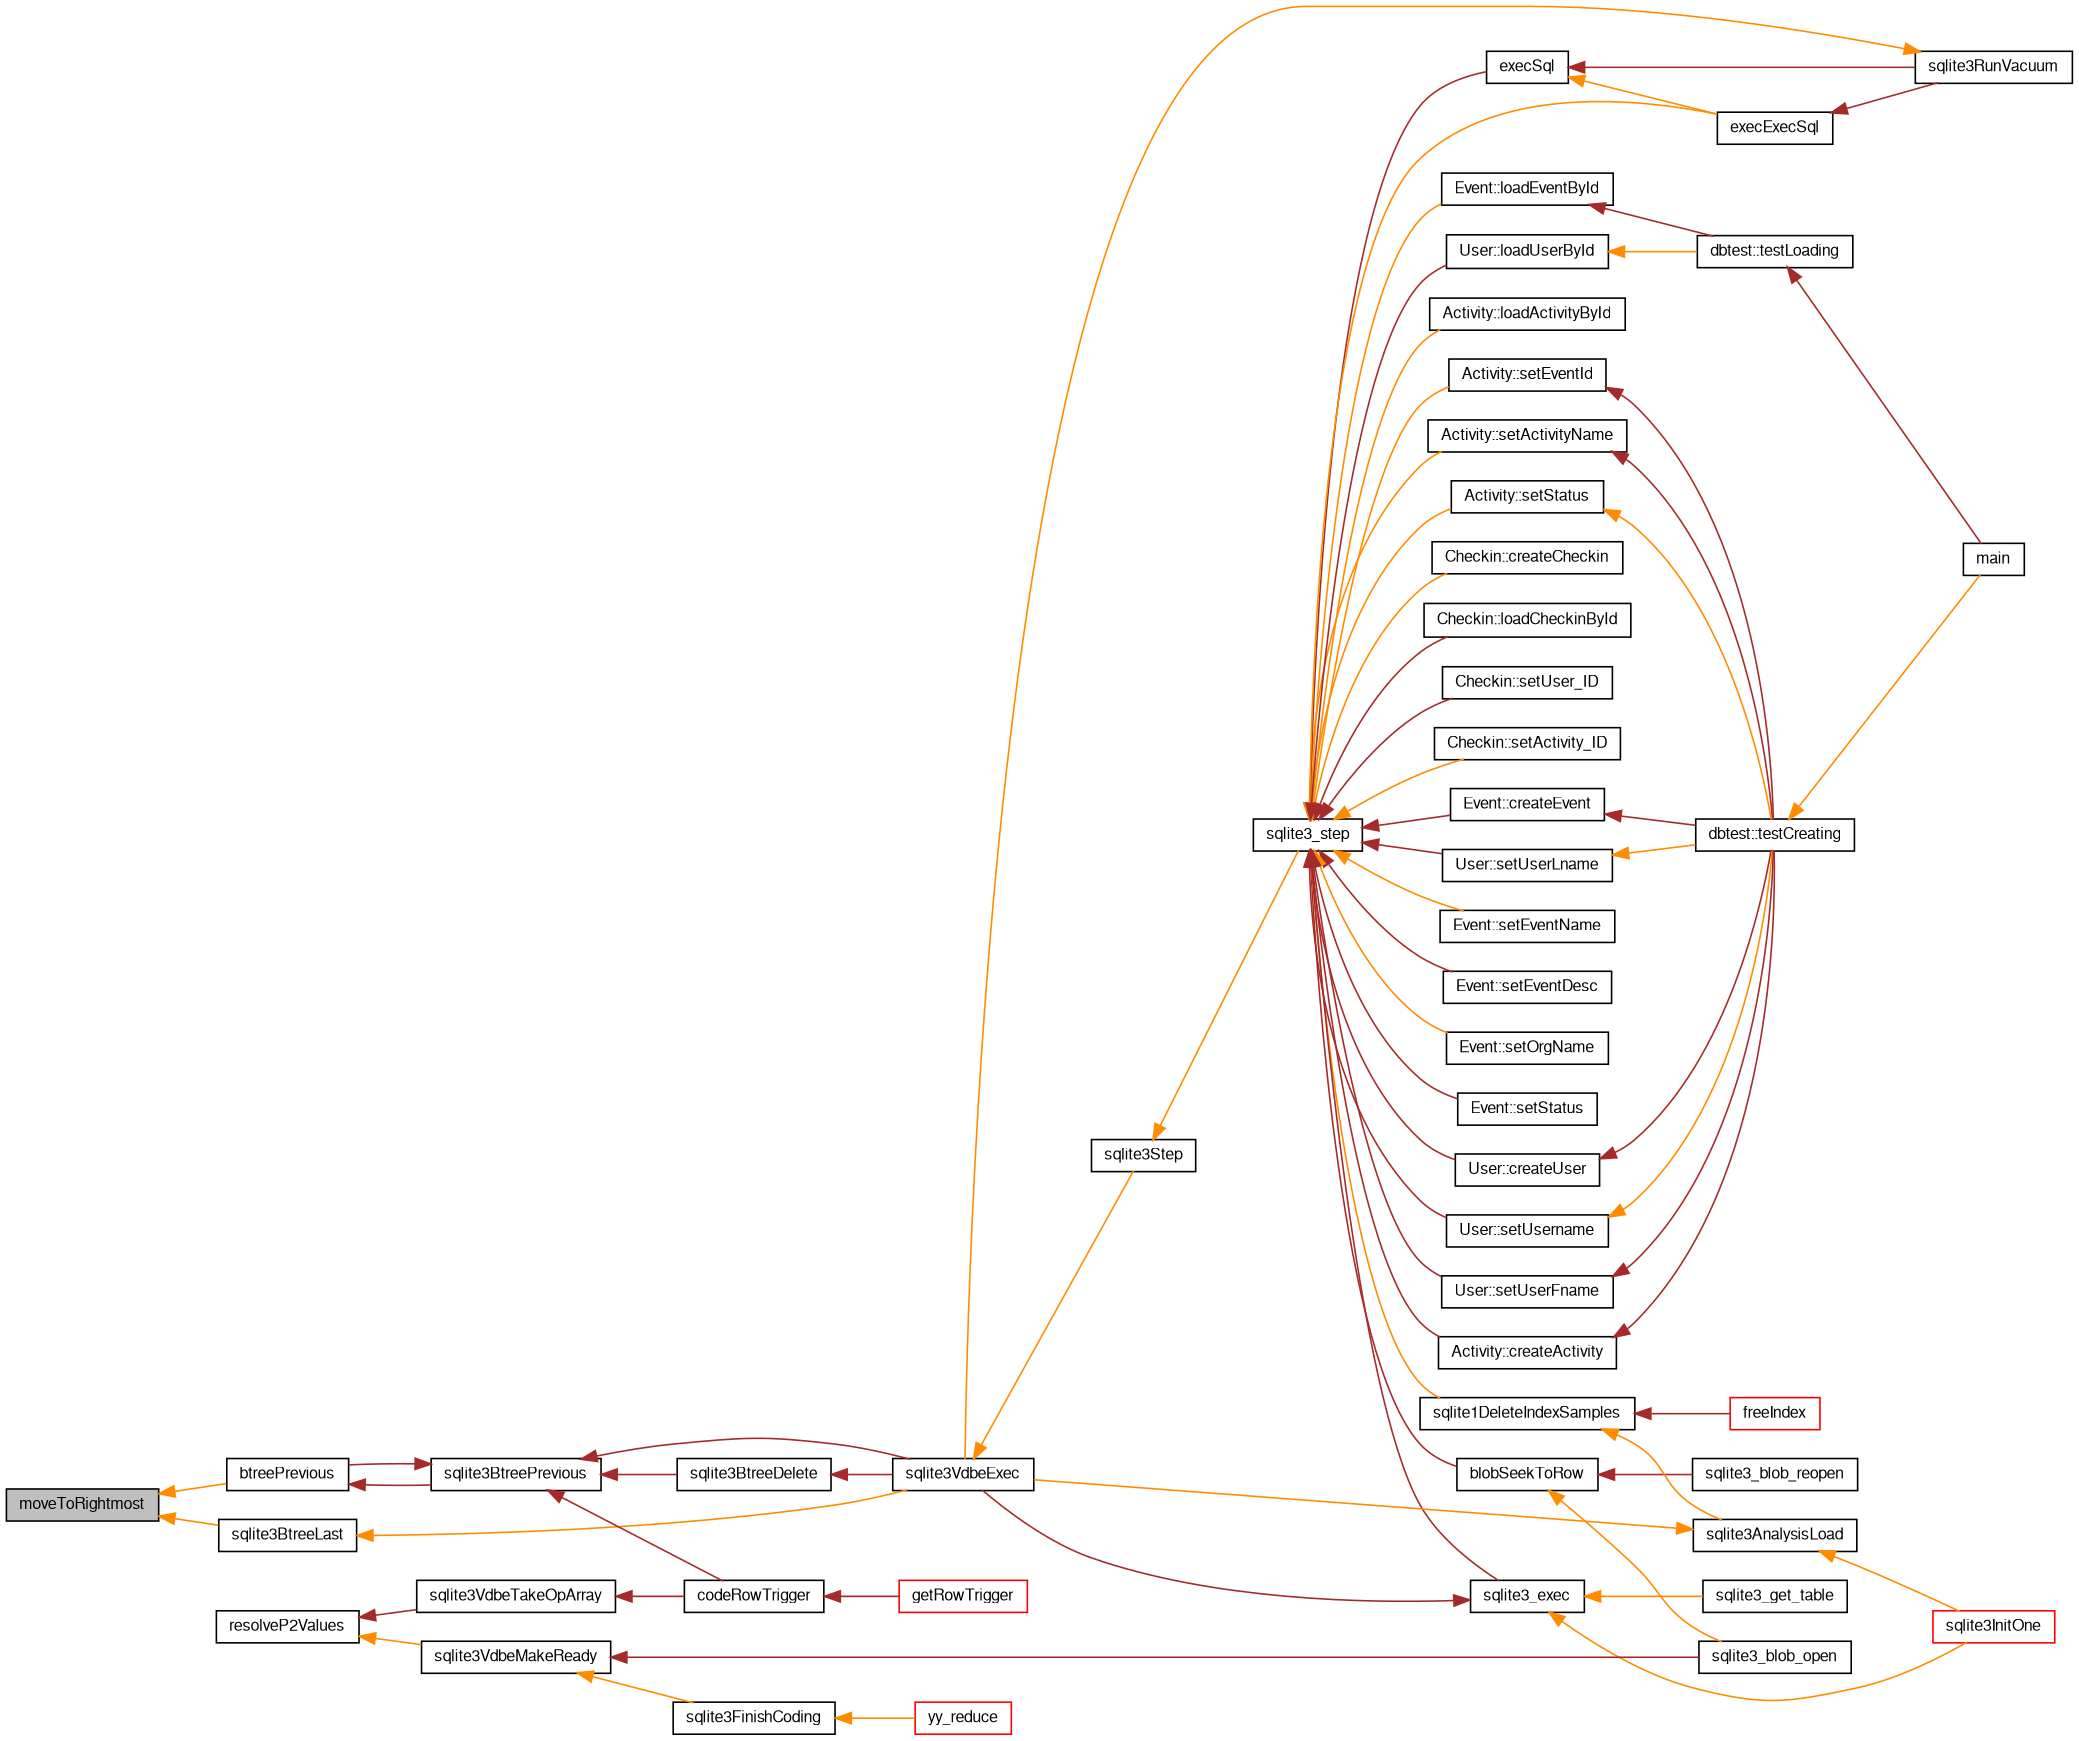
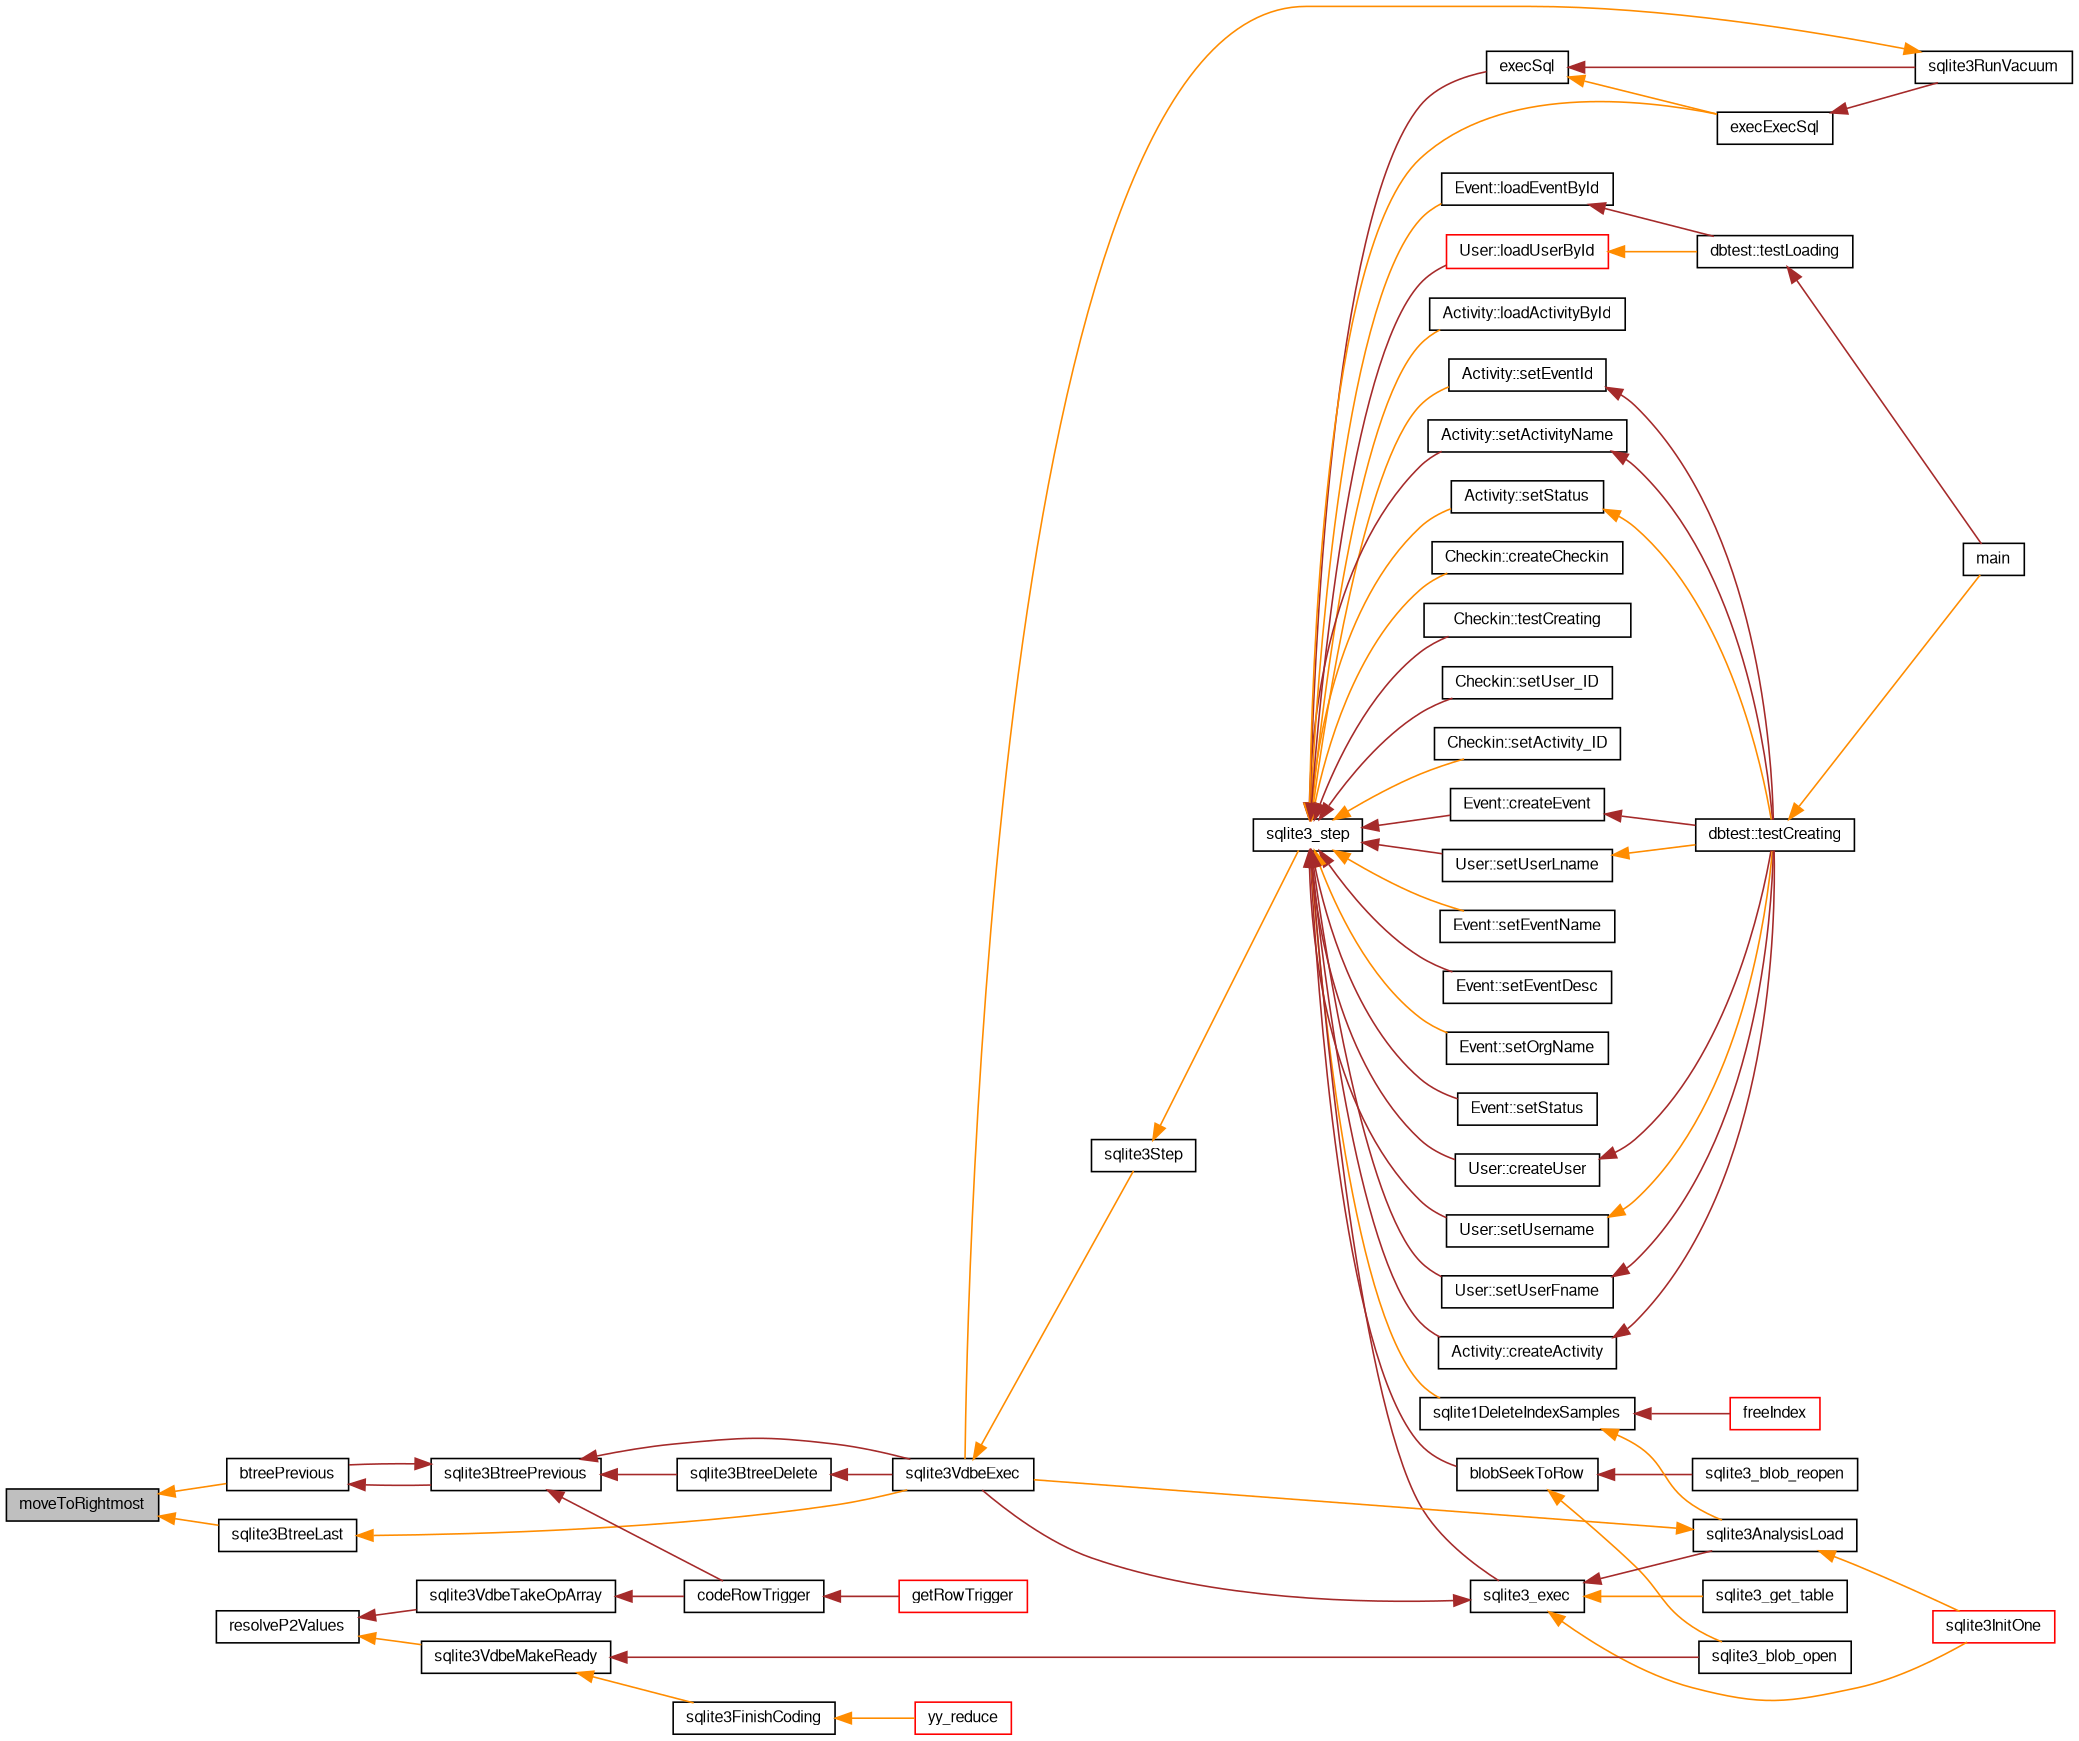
node "User::loadUserById": color black -> red
edge "Activity::setActivityName" -> "sqlite3_step": color darkorange -> brown
node "Checkin::loadCheckinById": label "Checkin::loadCheckinById" -> "Checkin::testCreating"
edge "sqlite3AnalysisLoad" -> "sqlite3_exec": added
